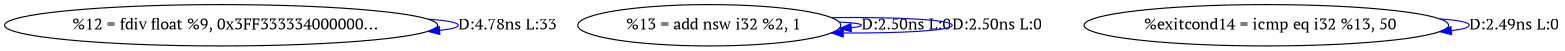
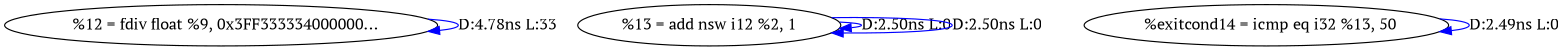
node "%13 = add nsw i32 %2, 1": label "%13 = add nsw i32 %2, 1" -> "%13 = add nsw i12 %2, 1"
